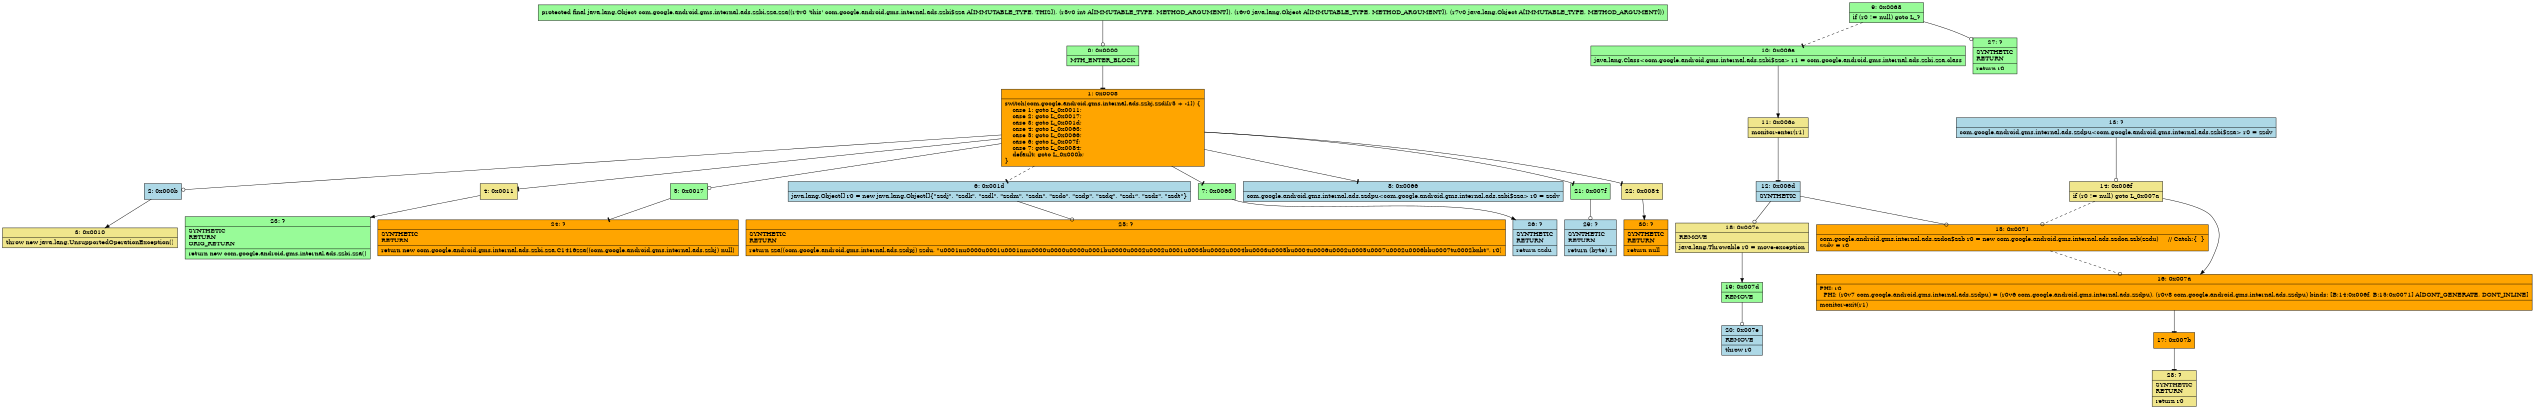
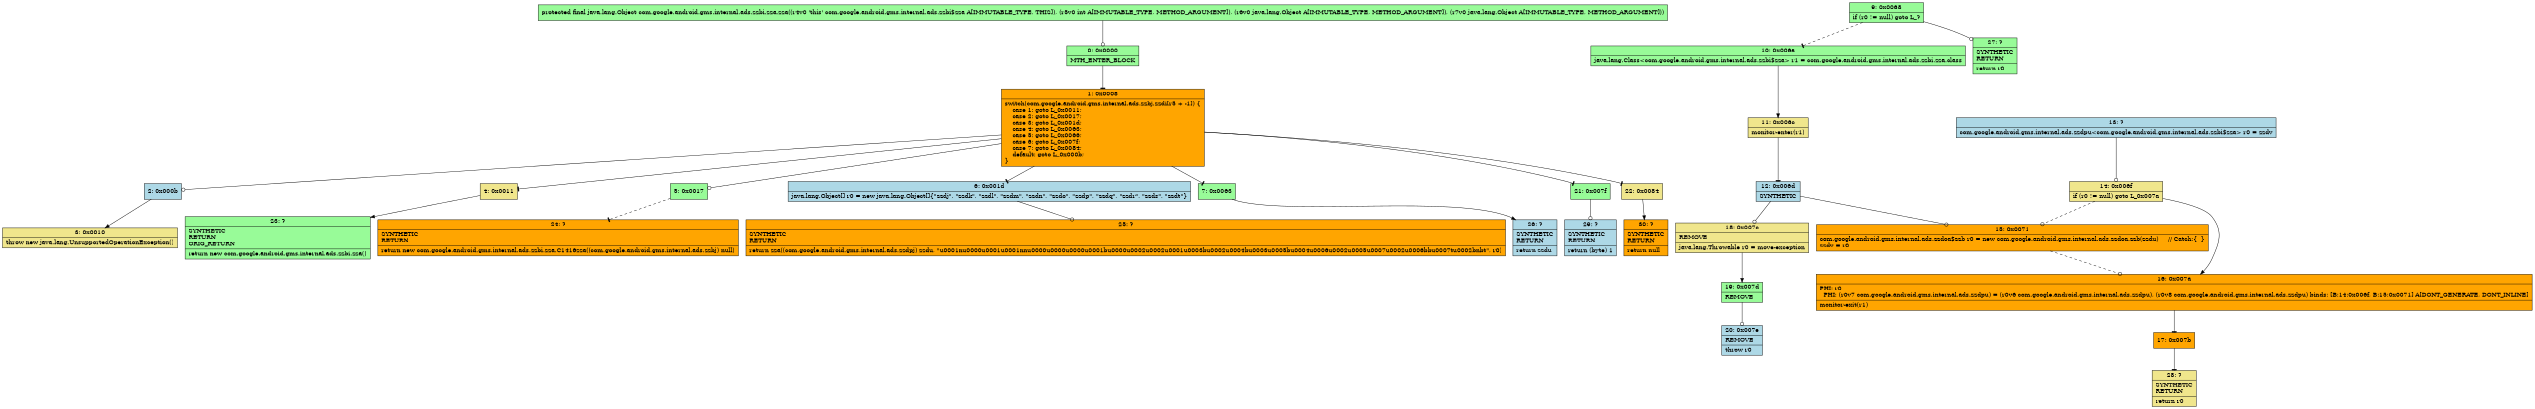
edge "1: 0x0008" -> "6: 0x001d": style dashed -> solid
node "8: 0x0066": removed
edge "5: 0x0017" -> "24: ?": style solid -> dashed
